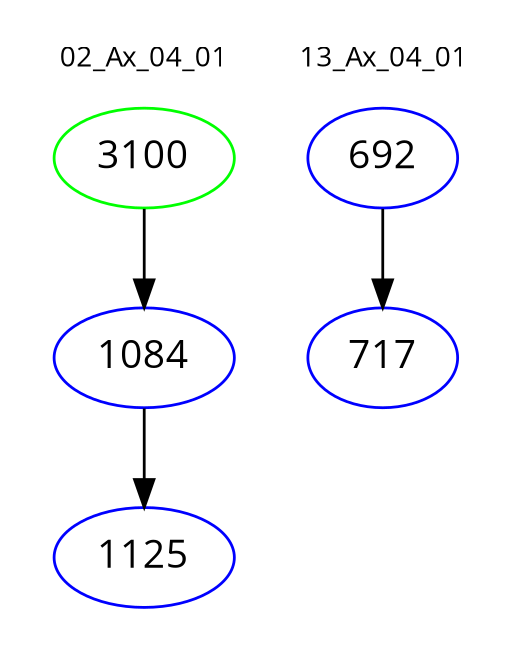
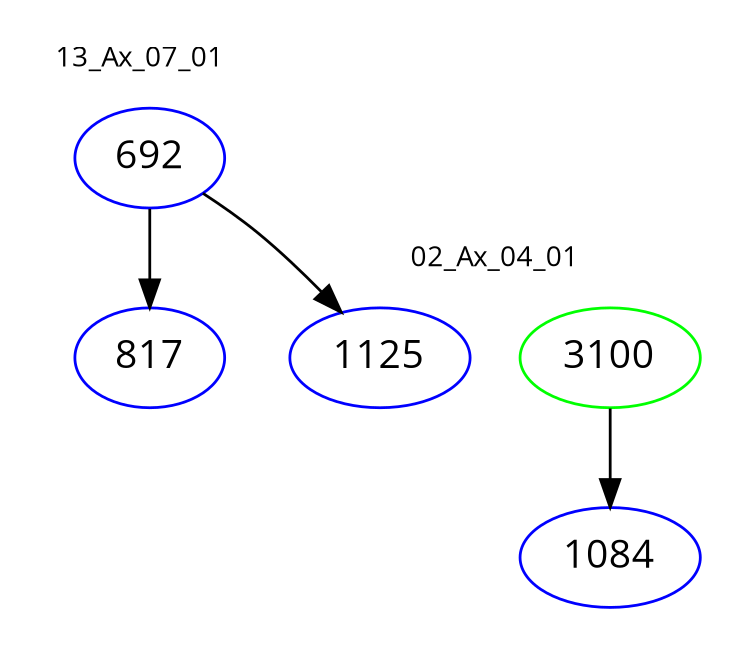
cluster "13_Ax_04_01": label "13_Ax_04_01" -> "13_Ax_07_01"
node "717": label "717" -> "817"
edge "1084" -> "1125": now "692" -> "1125"
